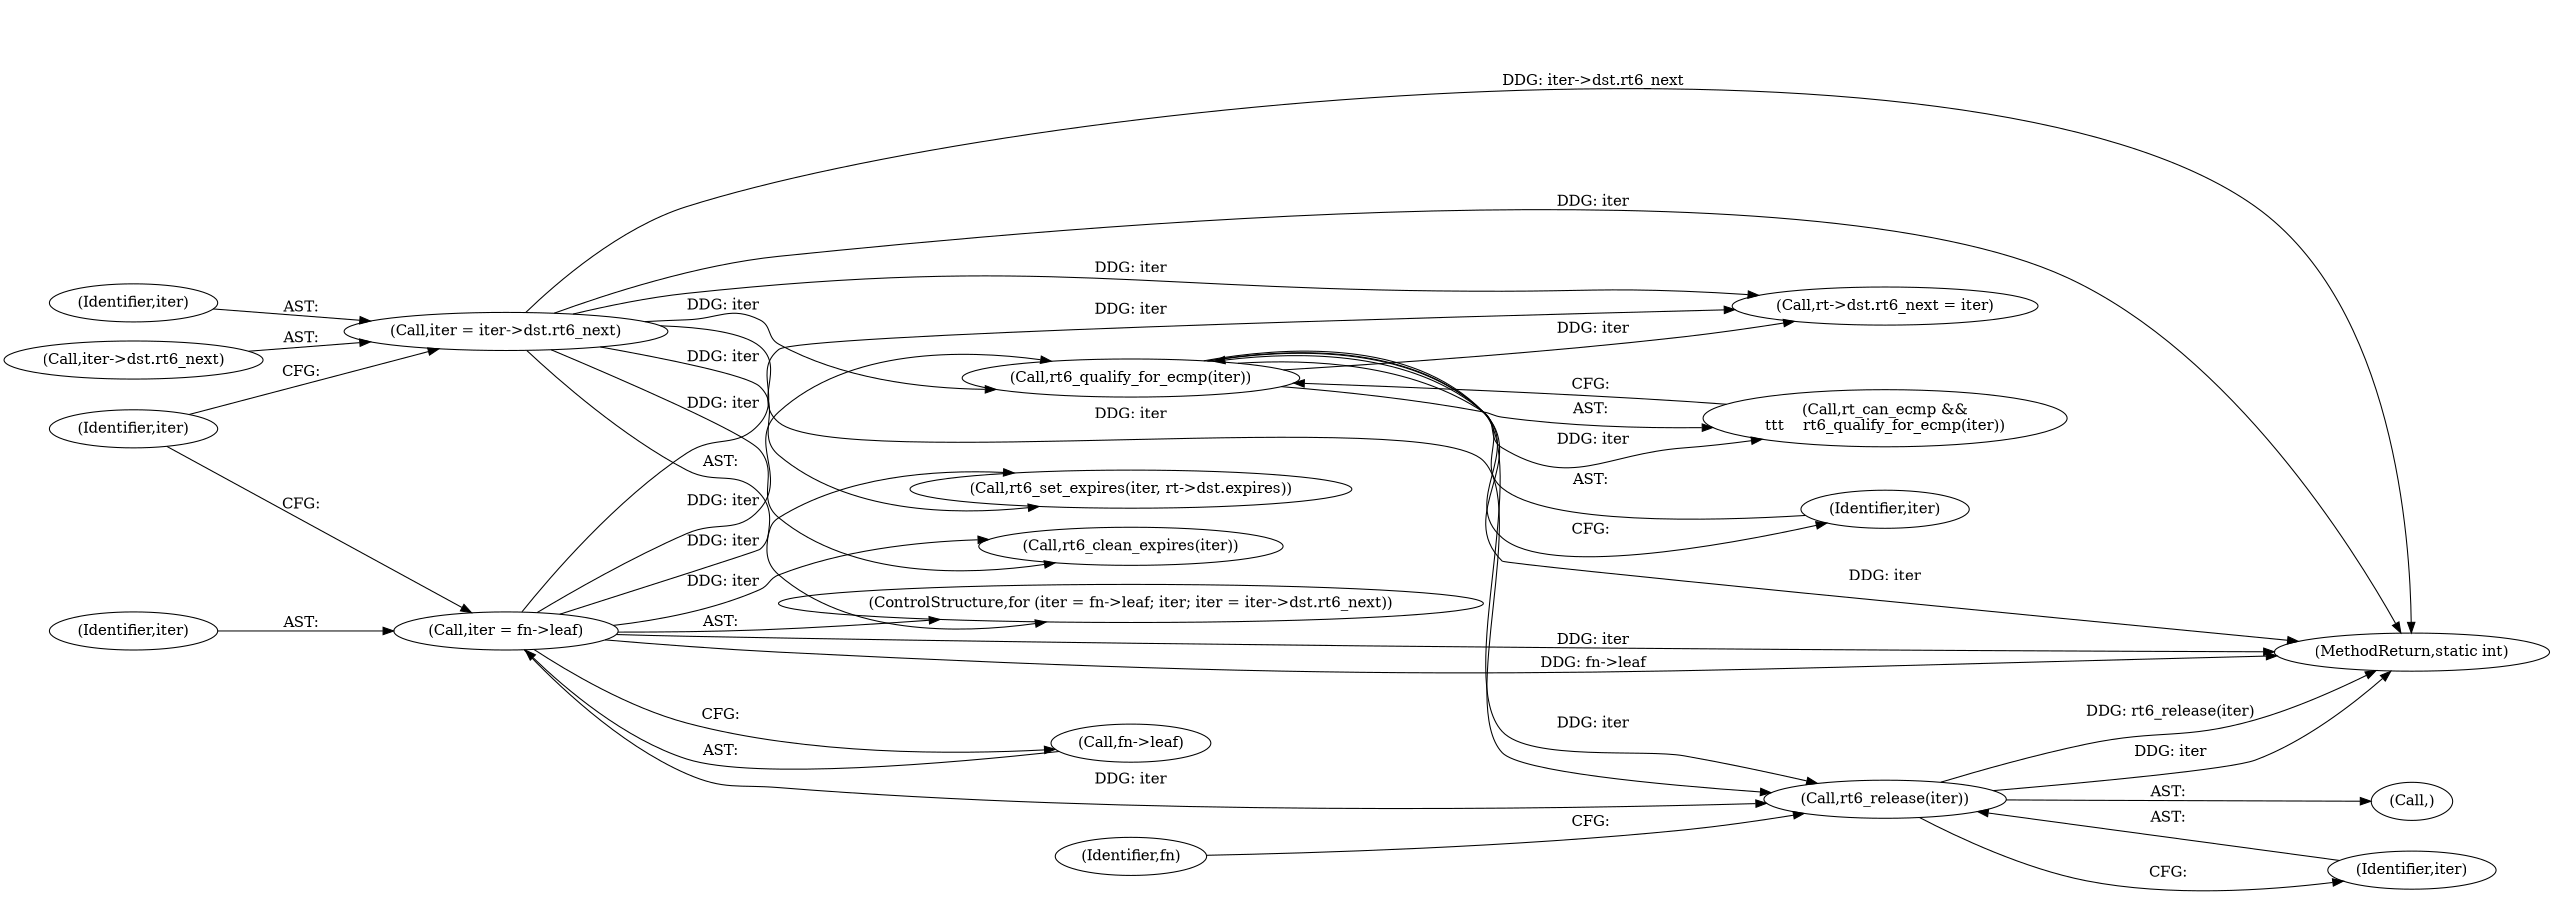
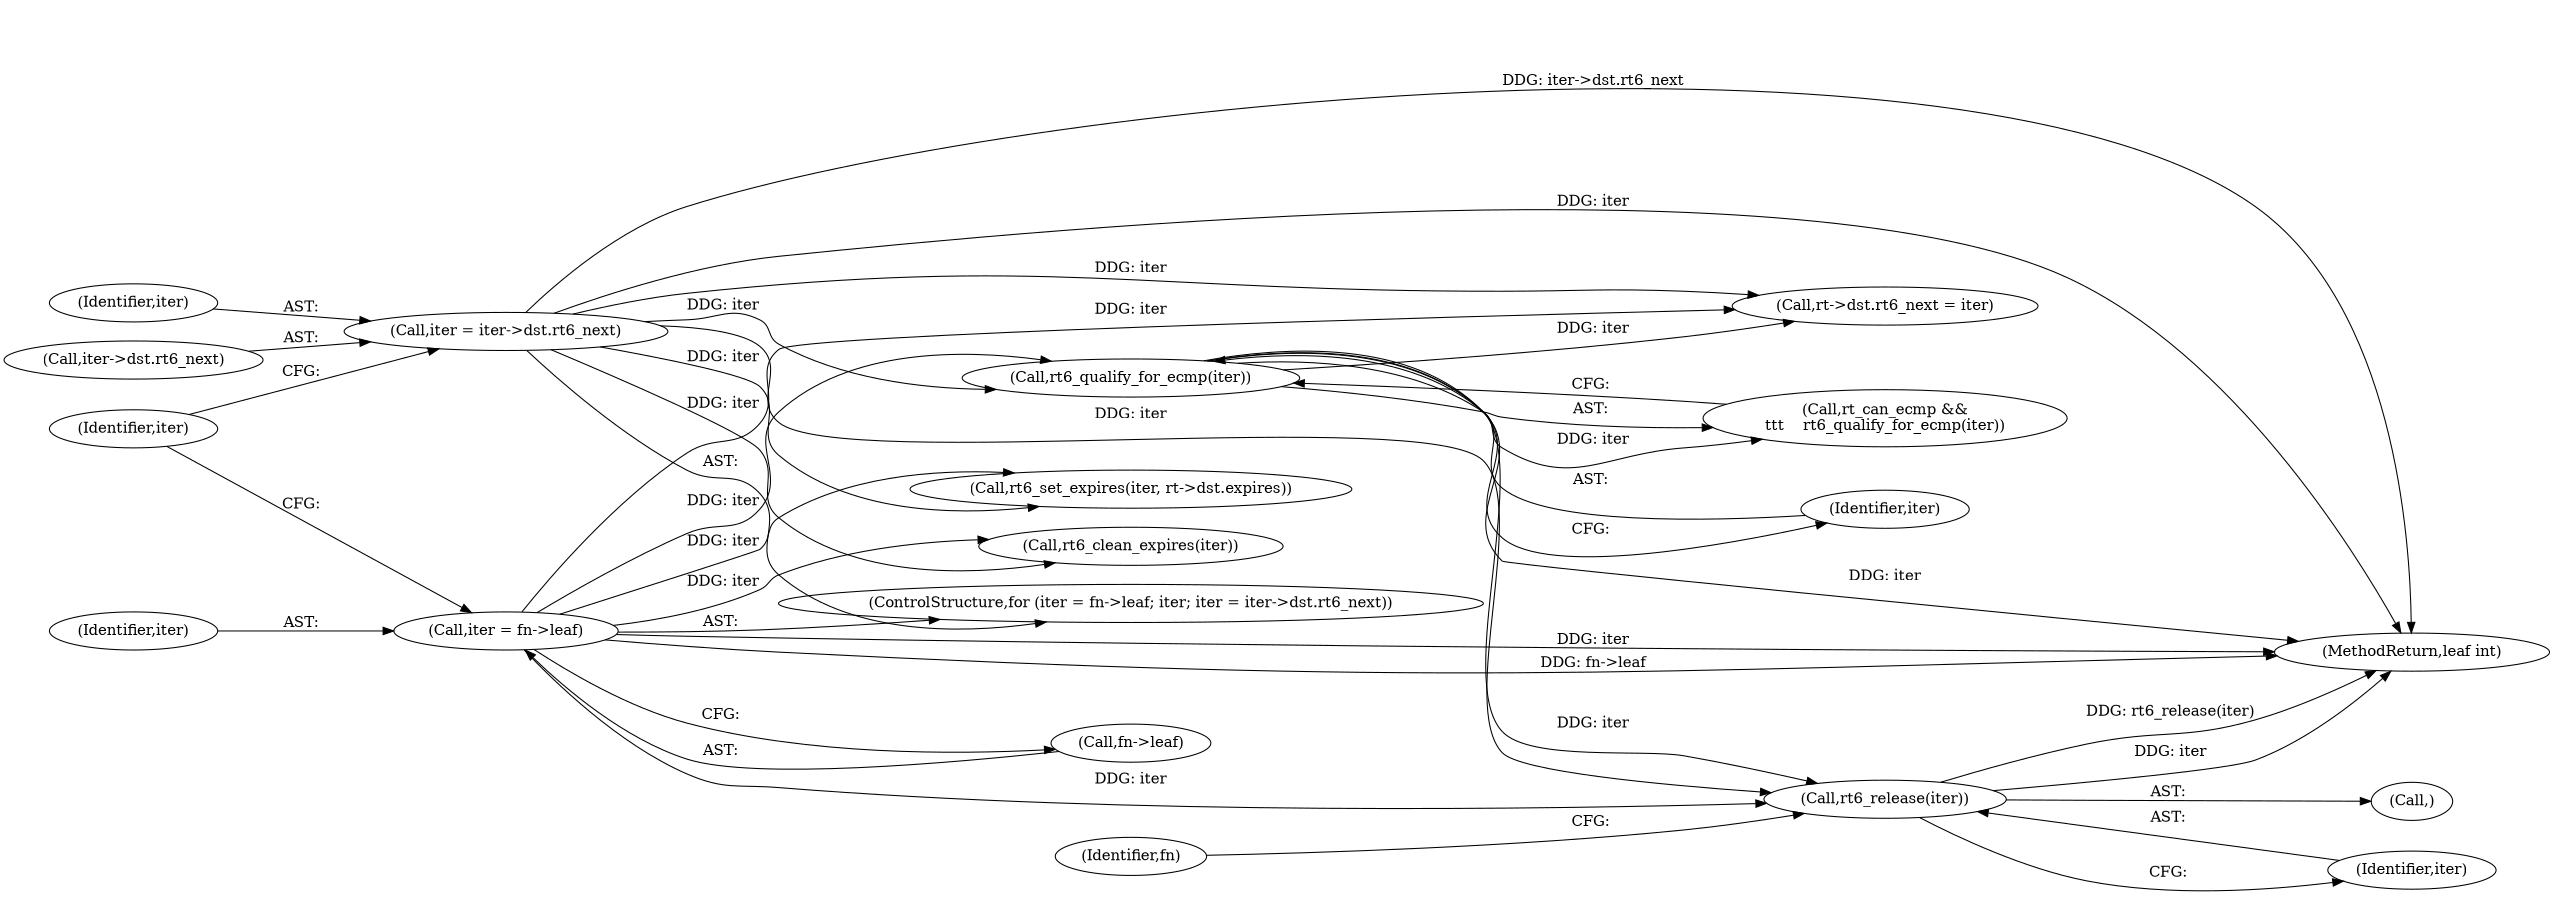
node "(MethodReturn,static int)": label "(MethodReturn,static int)" -> "(MethodReturn,leaf int)"
